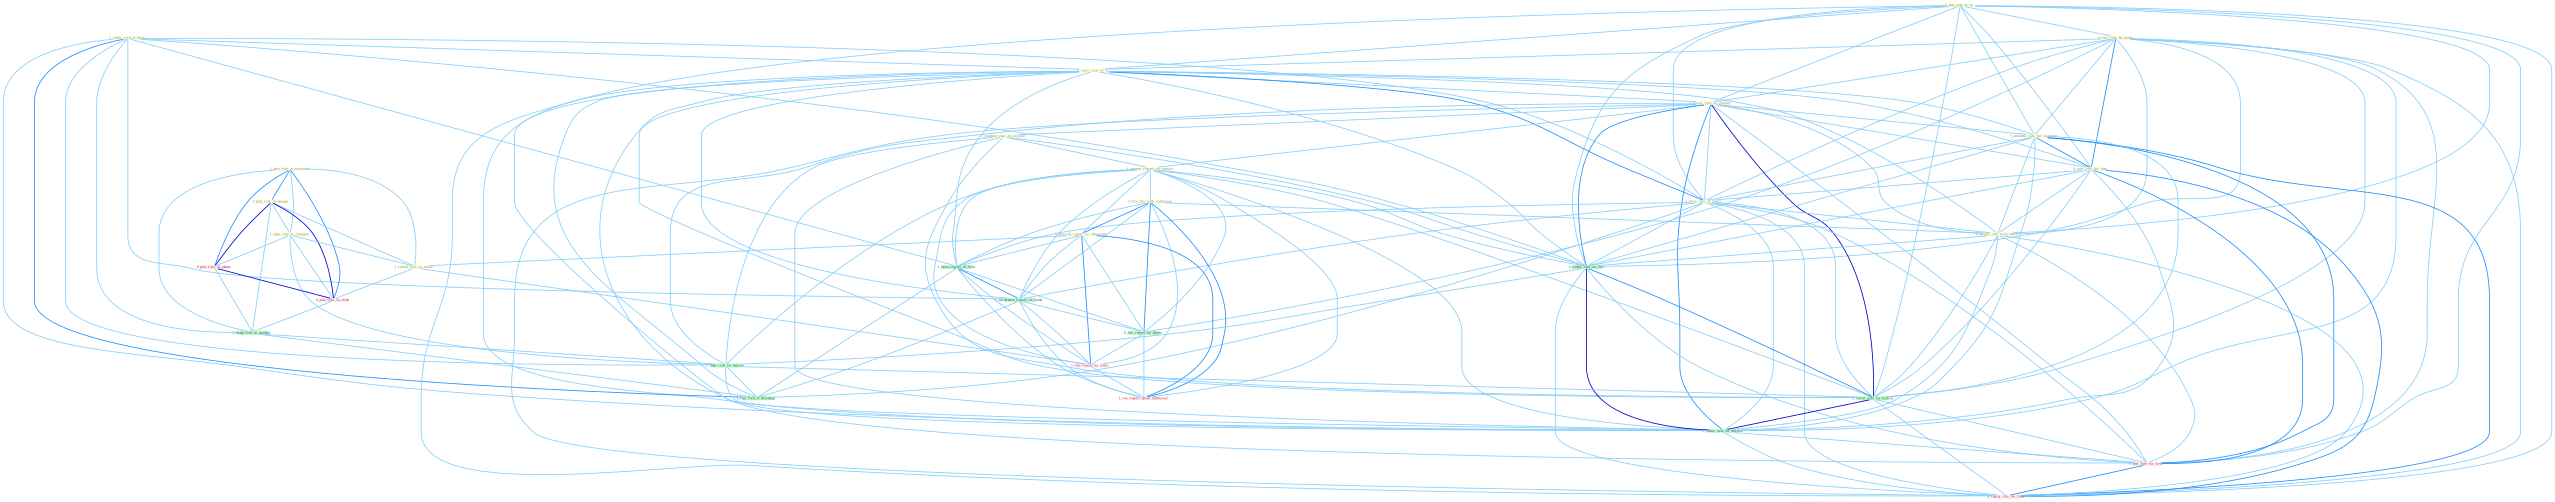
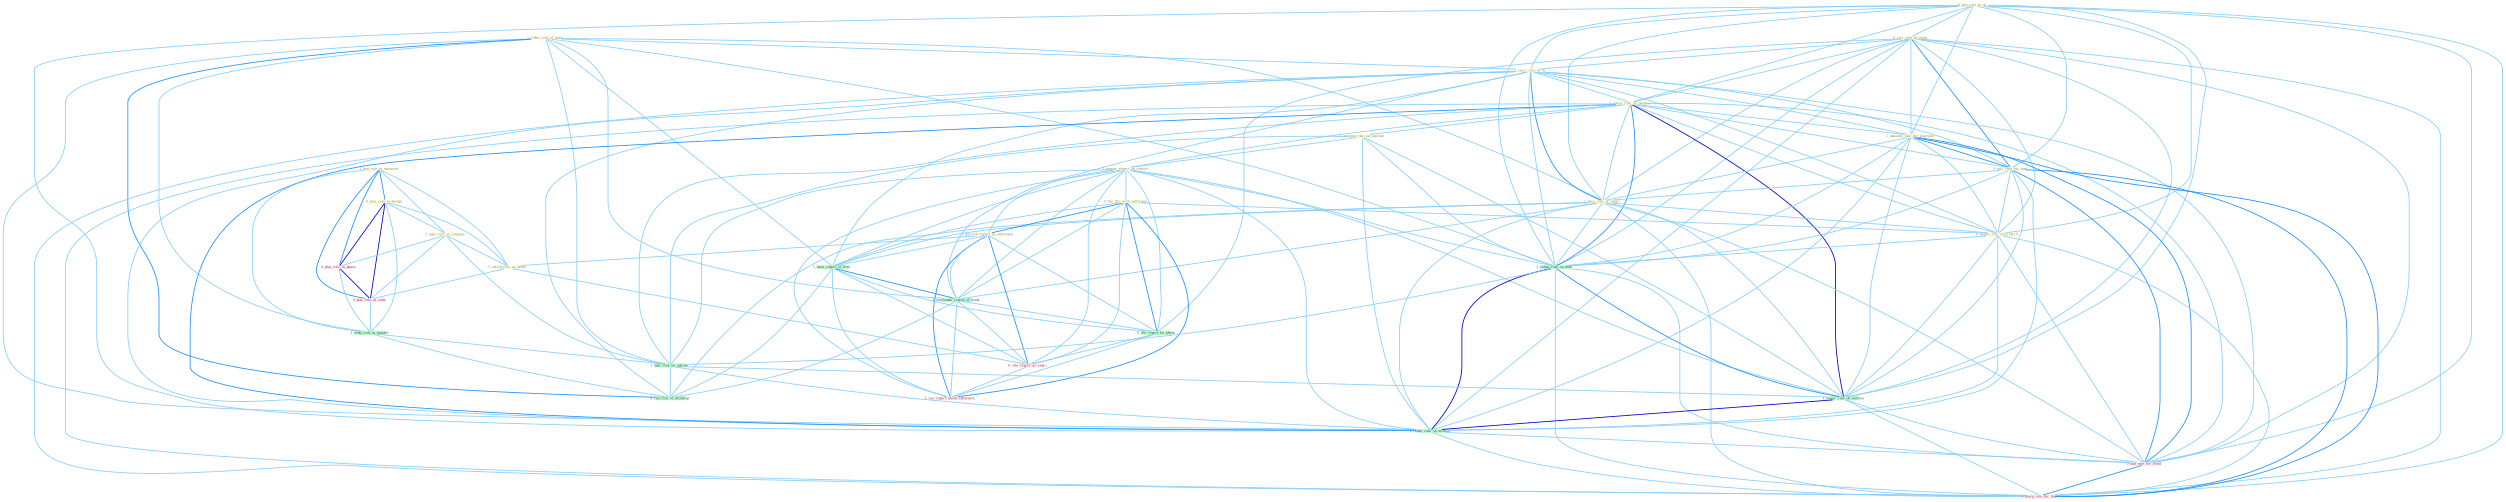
node "1_reduc_rate_on_ran": label "1_reduc_rate_on_ran" -> "1_reduc_rate_on_debt"
edge "1_carri_rate_of_%" -- "1_lower_rate_on_million": removed
node "1_run_risk_of_disintegr": label "1_run_risk_of_disintegr" -> "9_run_risk_of_disintegr"
